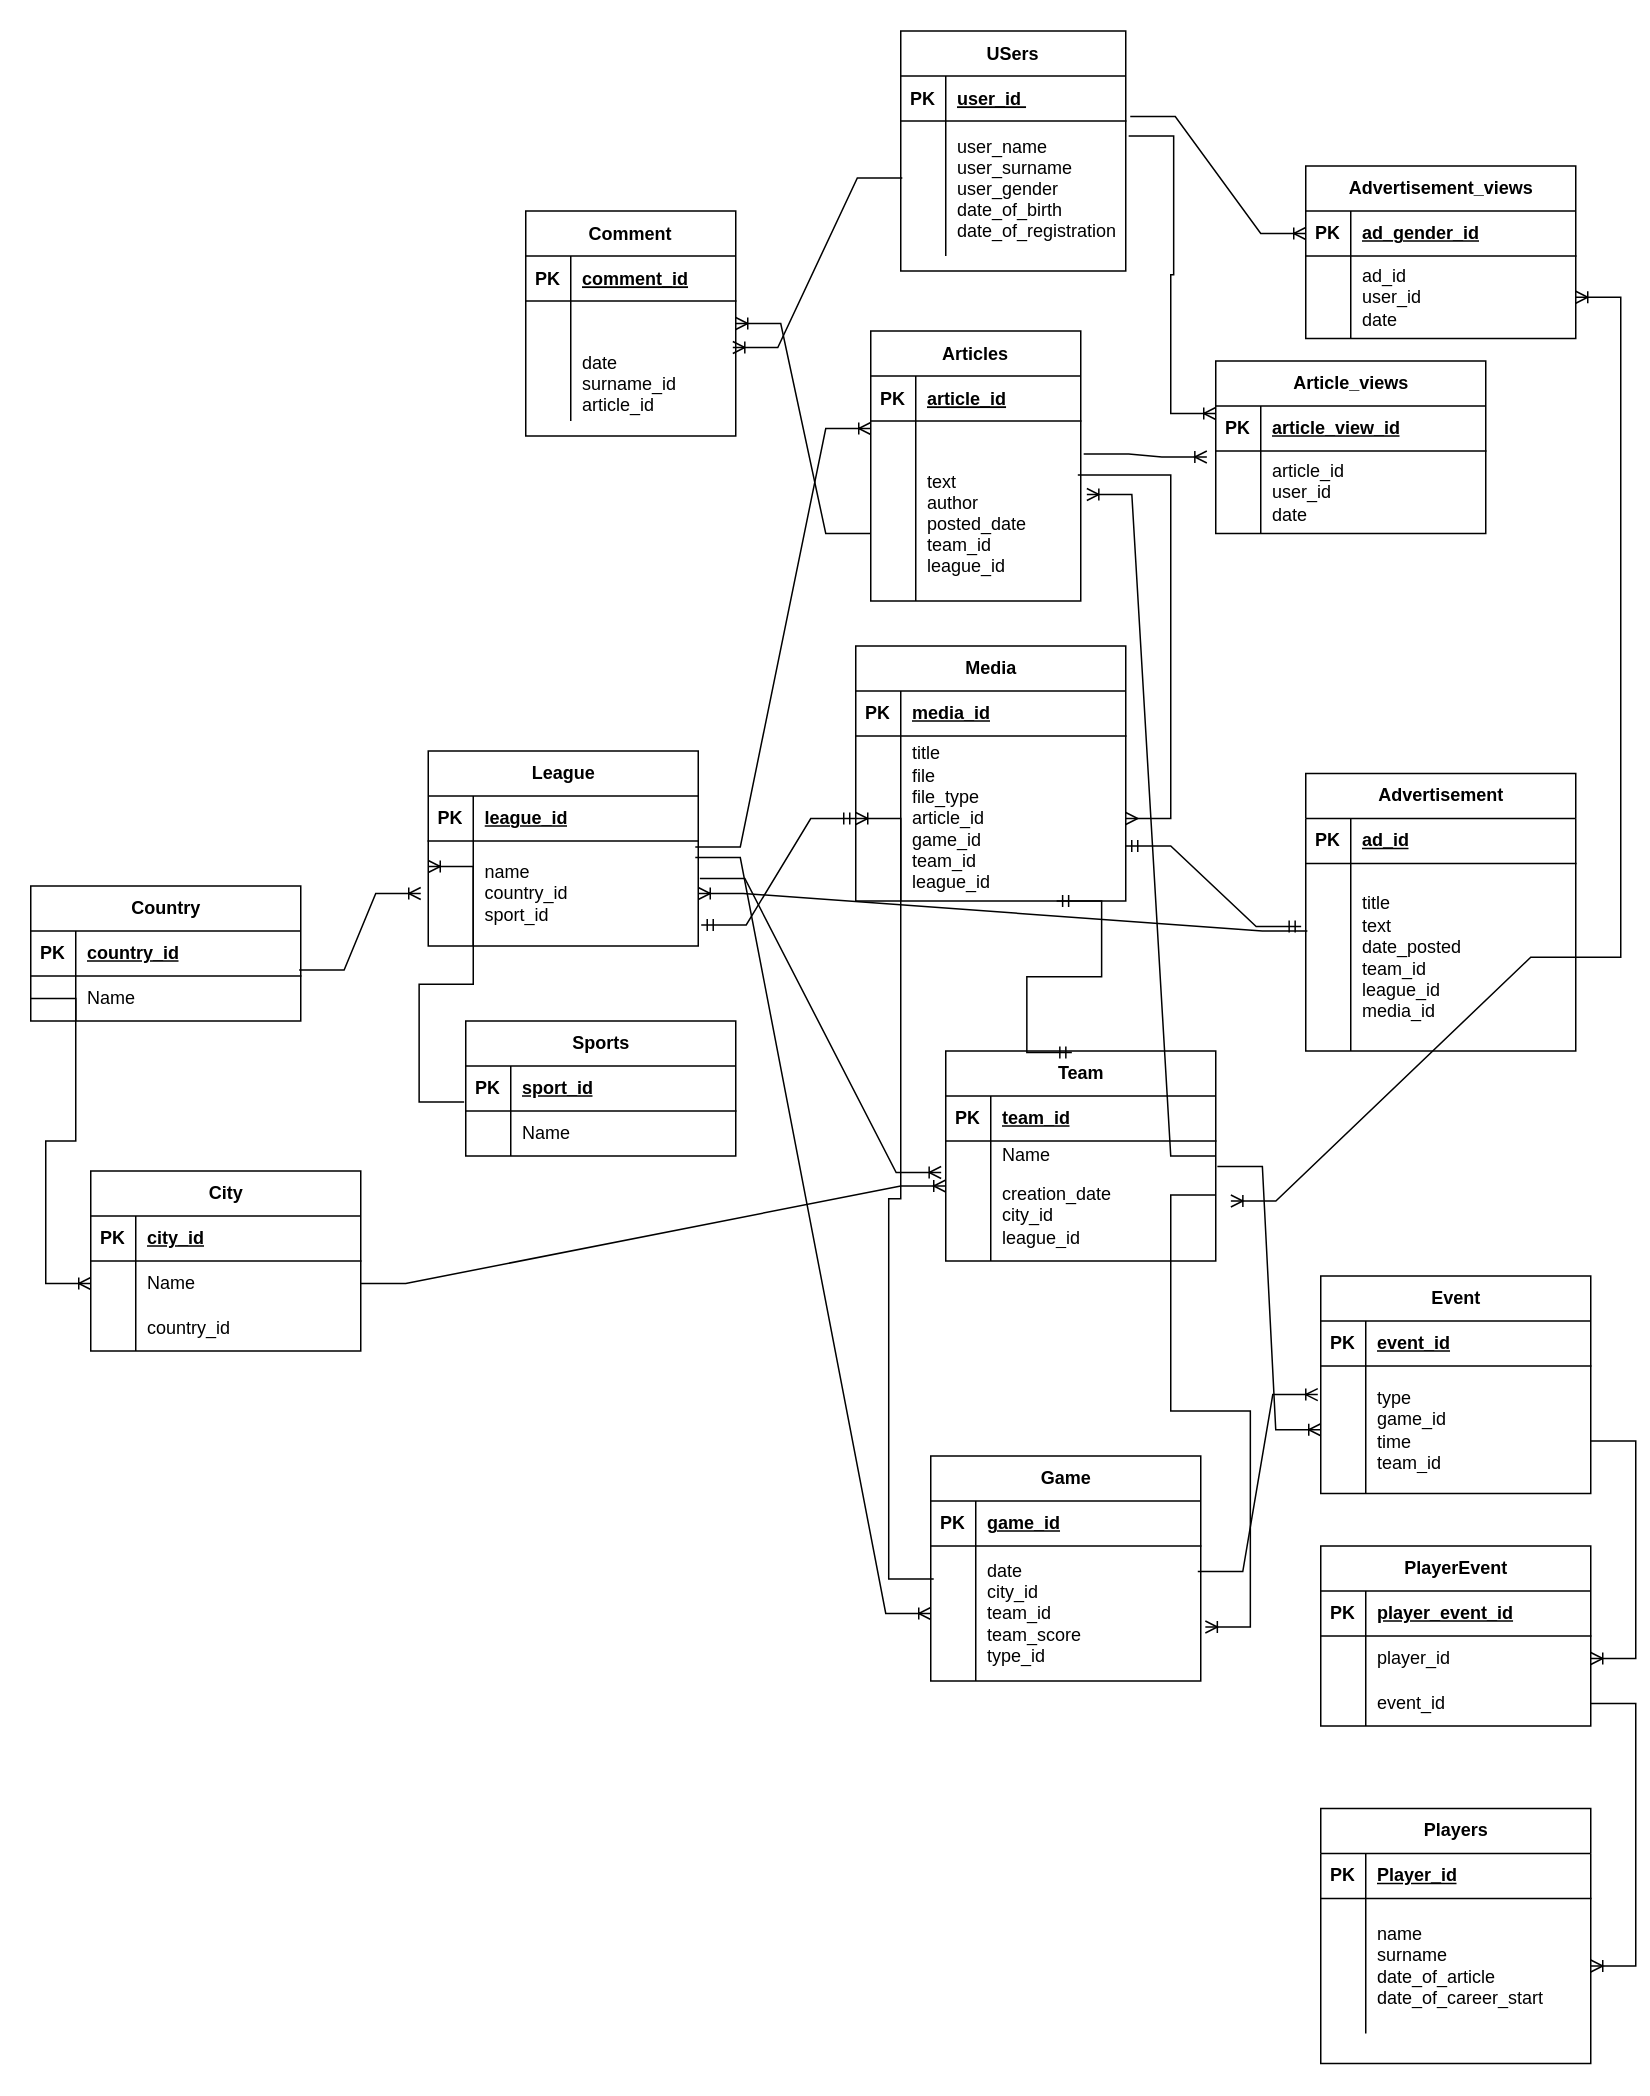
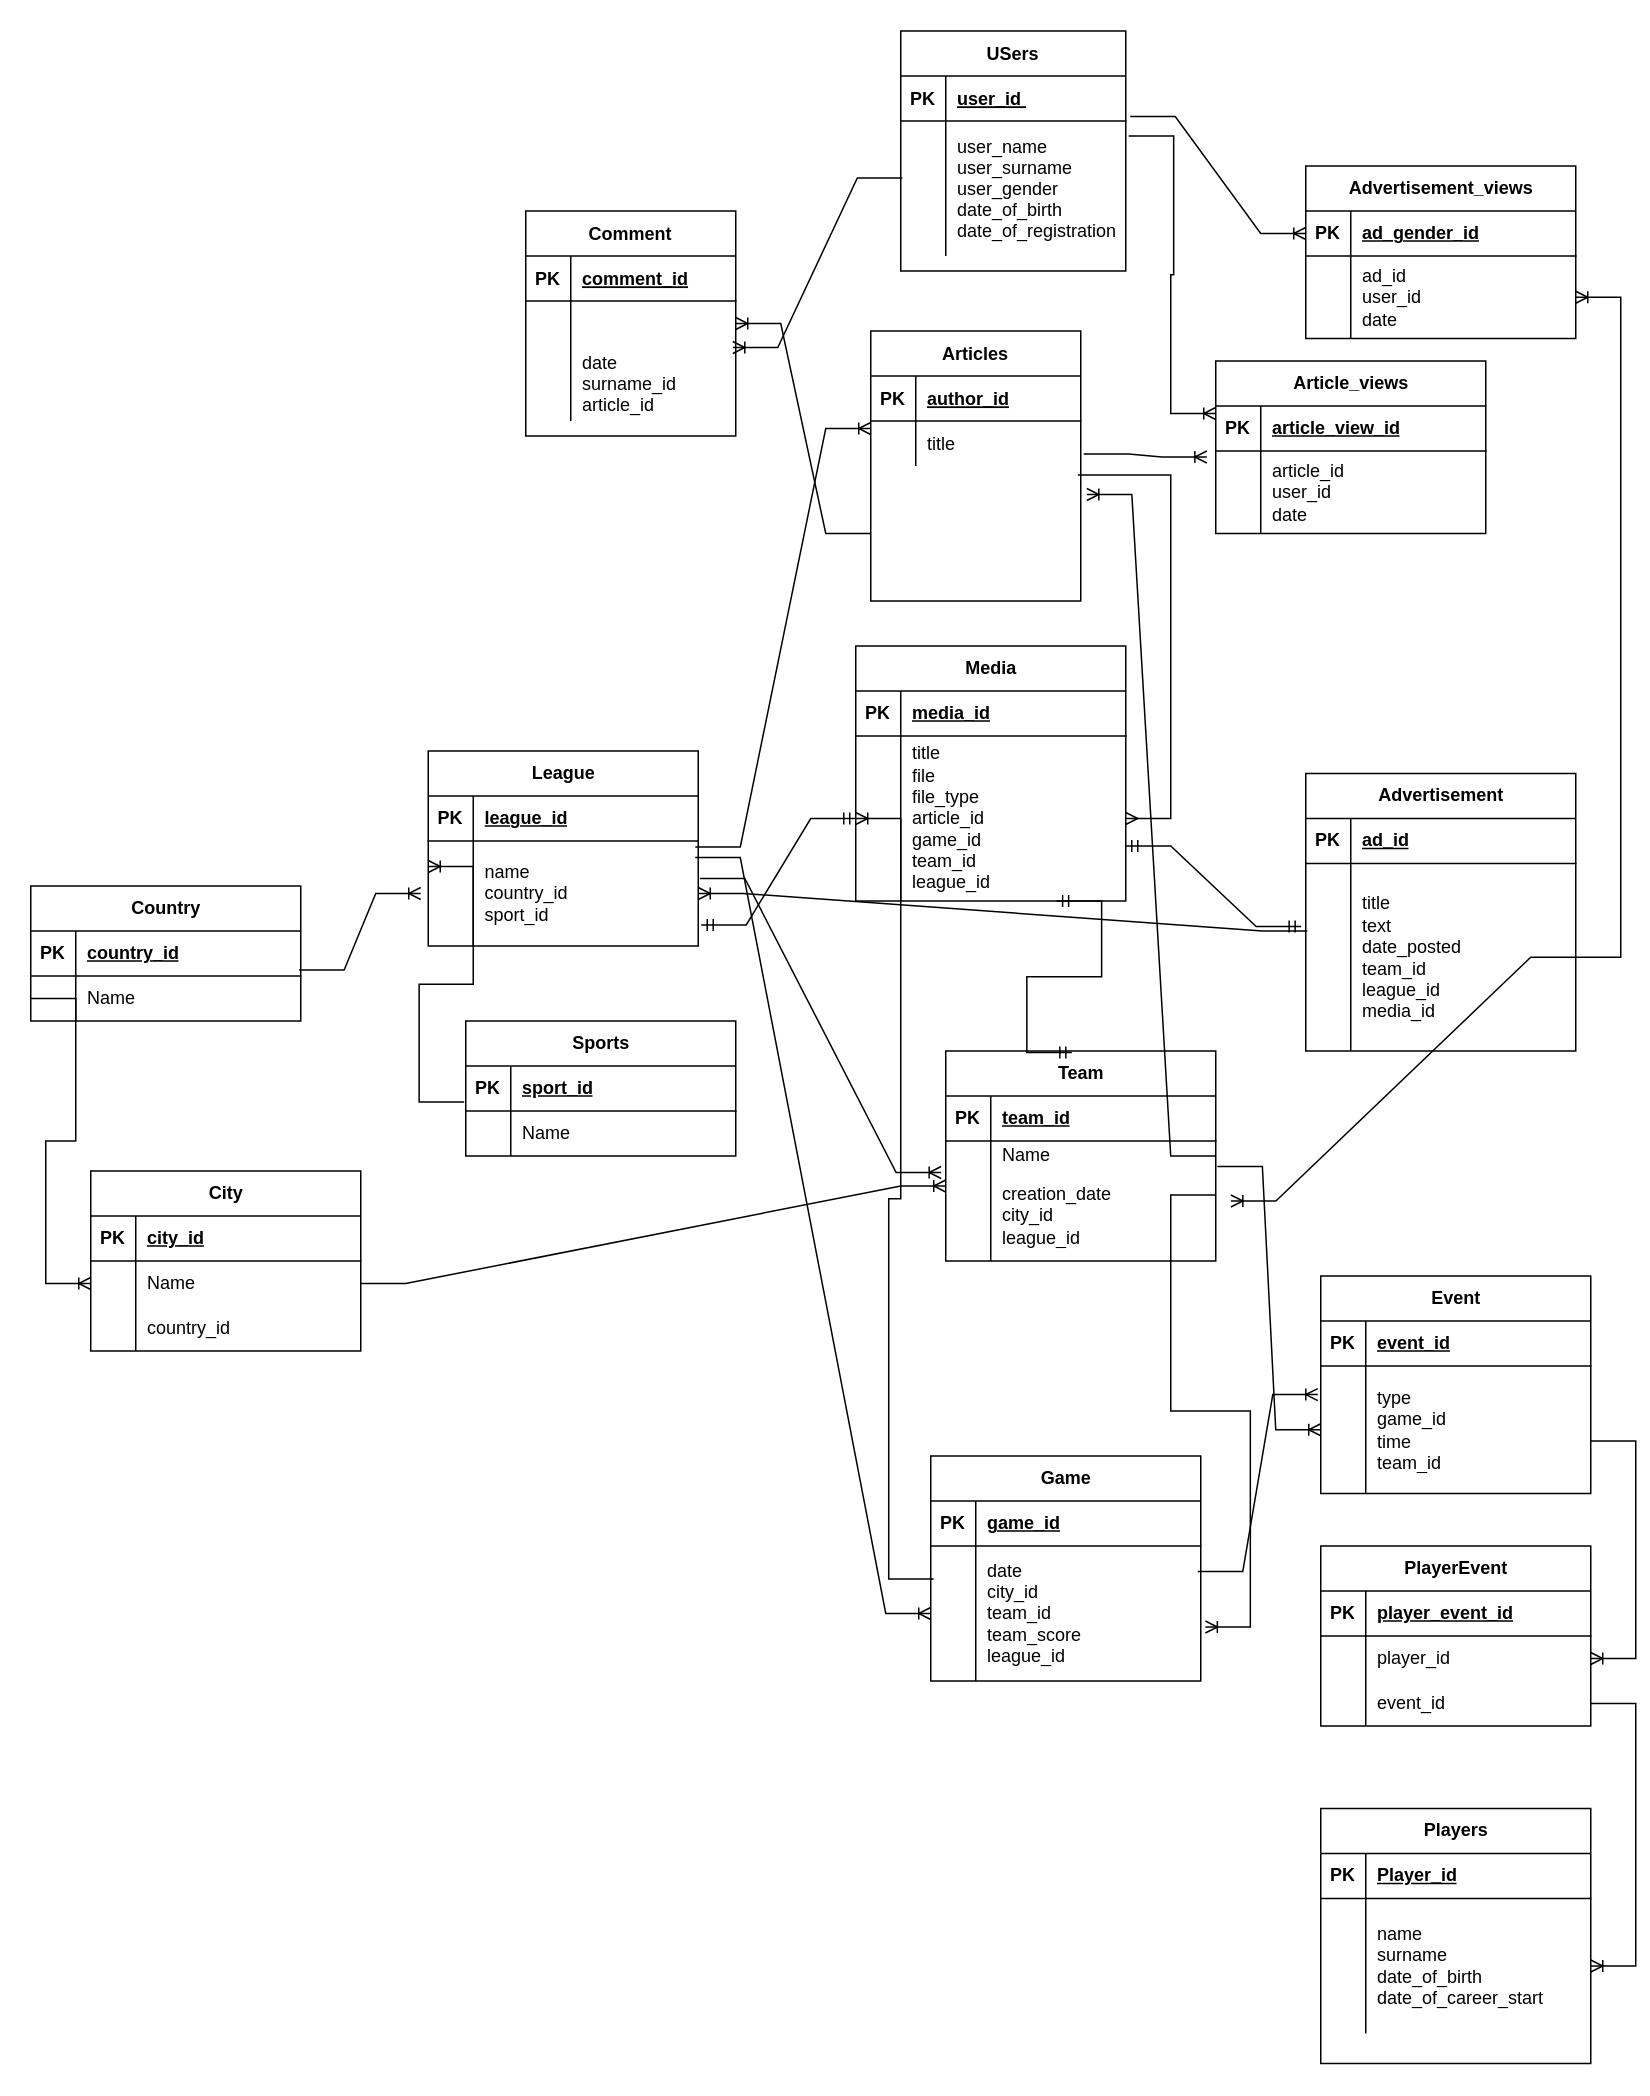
node "article_id": label "article_id" -> "author_id"
node "title": added
node "text author posted_date team_id league_id": removed
node "date city_id team_id team_score type_id": label "date city_id team_id team_score type_id" -> "date city_id team_id team_score league_id"
node "name surname date_of_article date_of_career_start": label "name surname date_of_article date_of_career_start" -> "name surname date_of_birth date_of_career_start"
